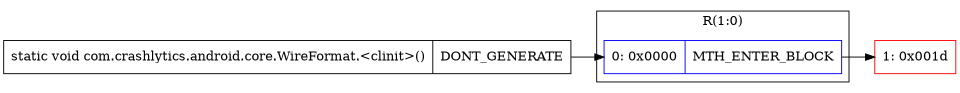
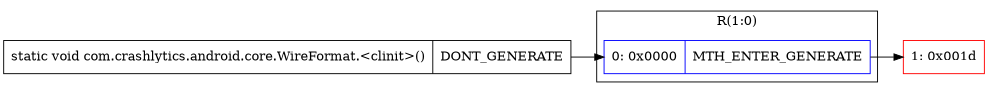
node "0: 0x0000": text "MTH_ENTER_BLOCK" -> "MTH_ENTER_GENERATE"
